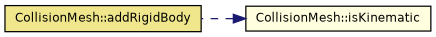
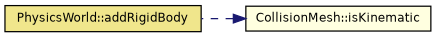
node "CollisionMesh::addRigidBody": label "CollisionMesh::addRigidBody" -> "PhysicsWorld::addRigidBody"
